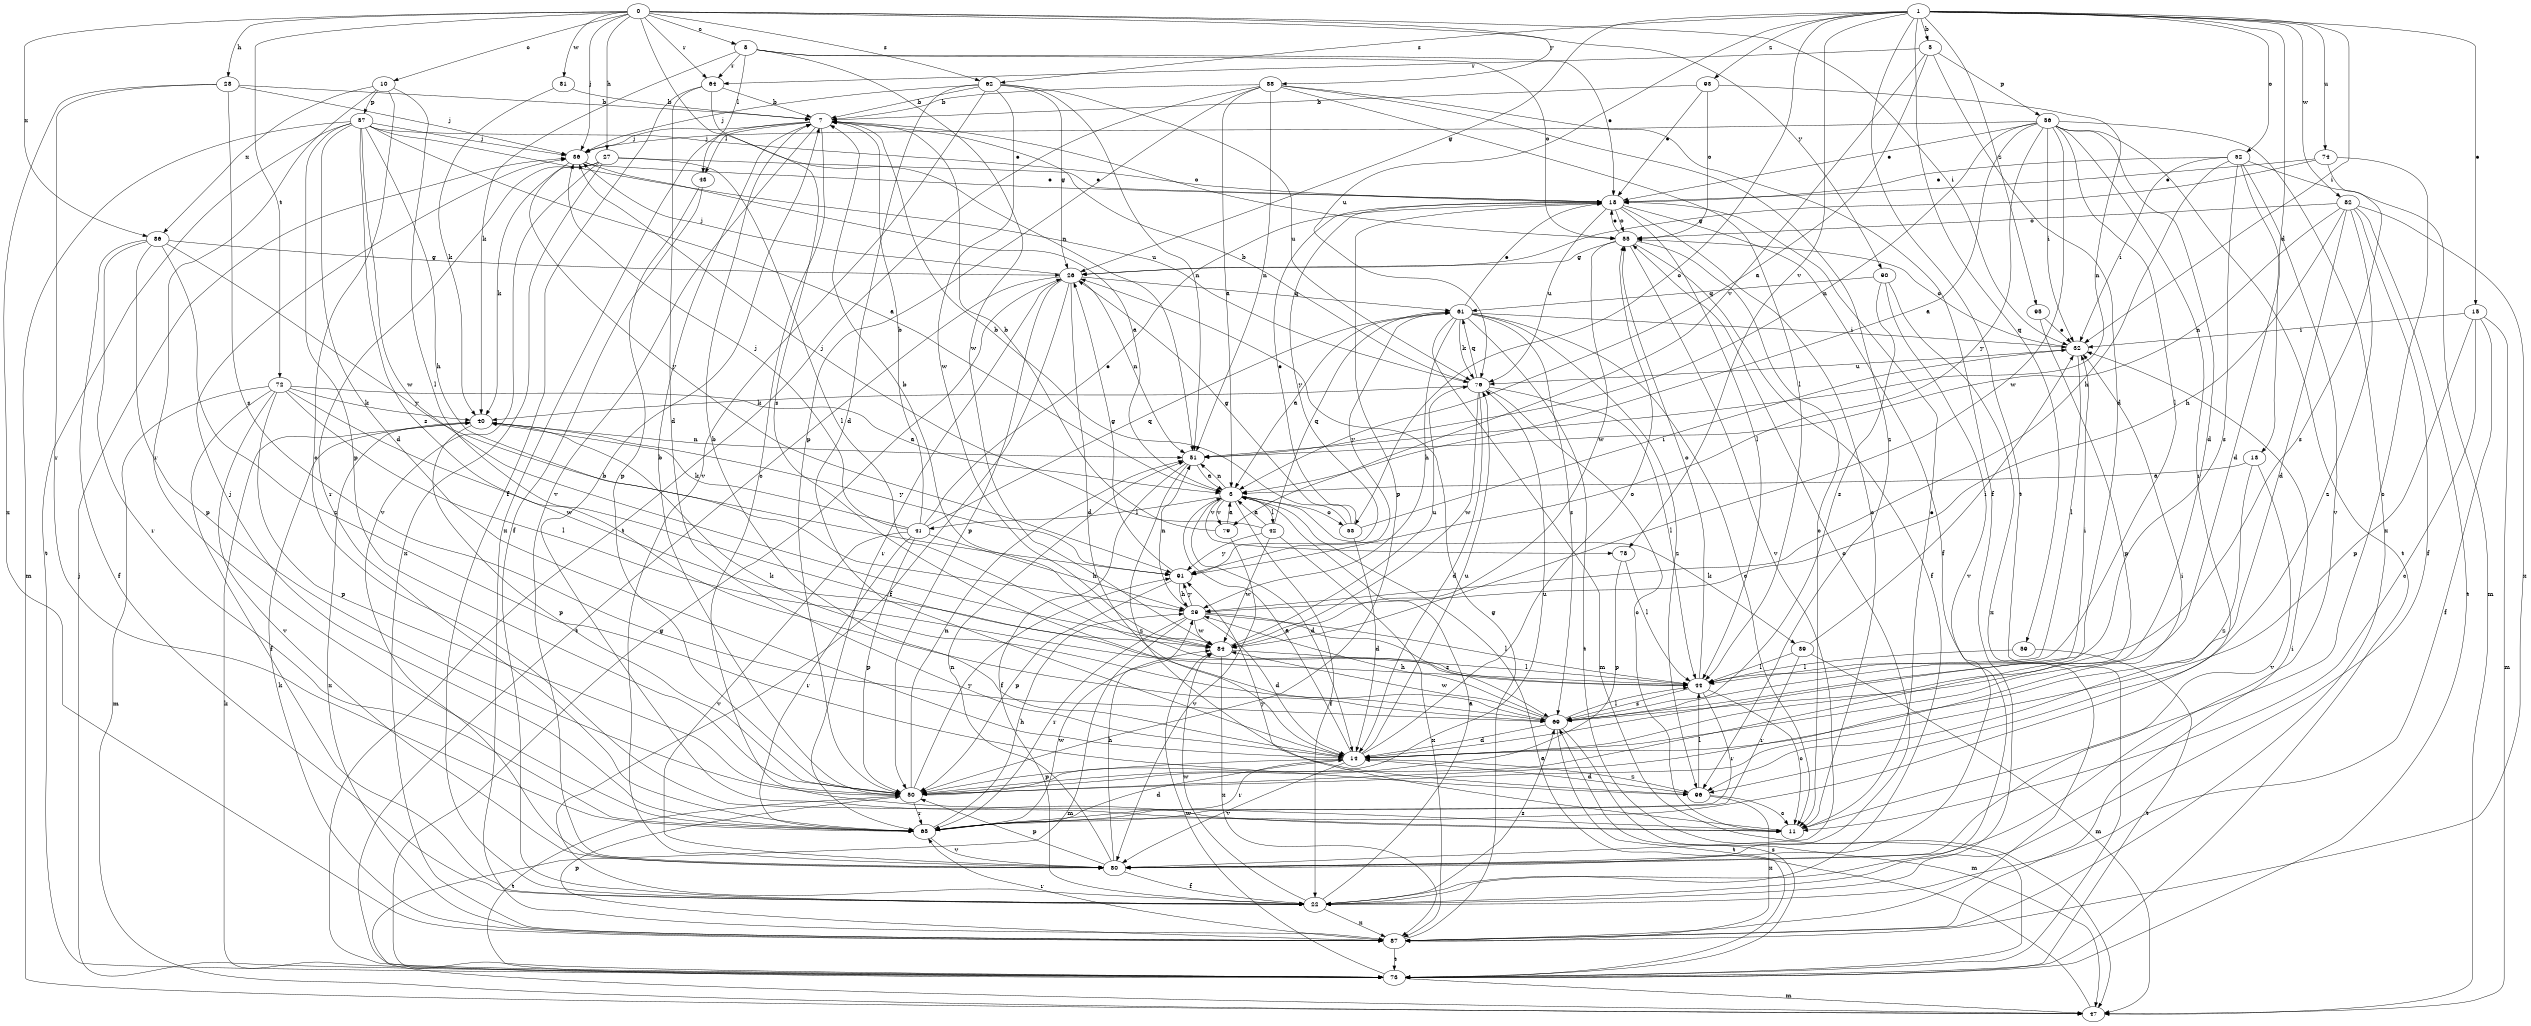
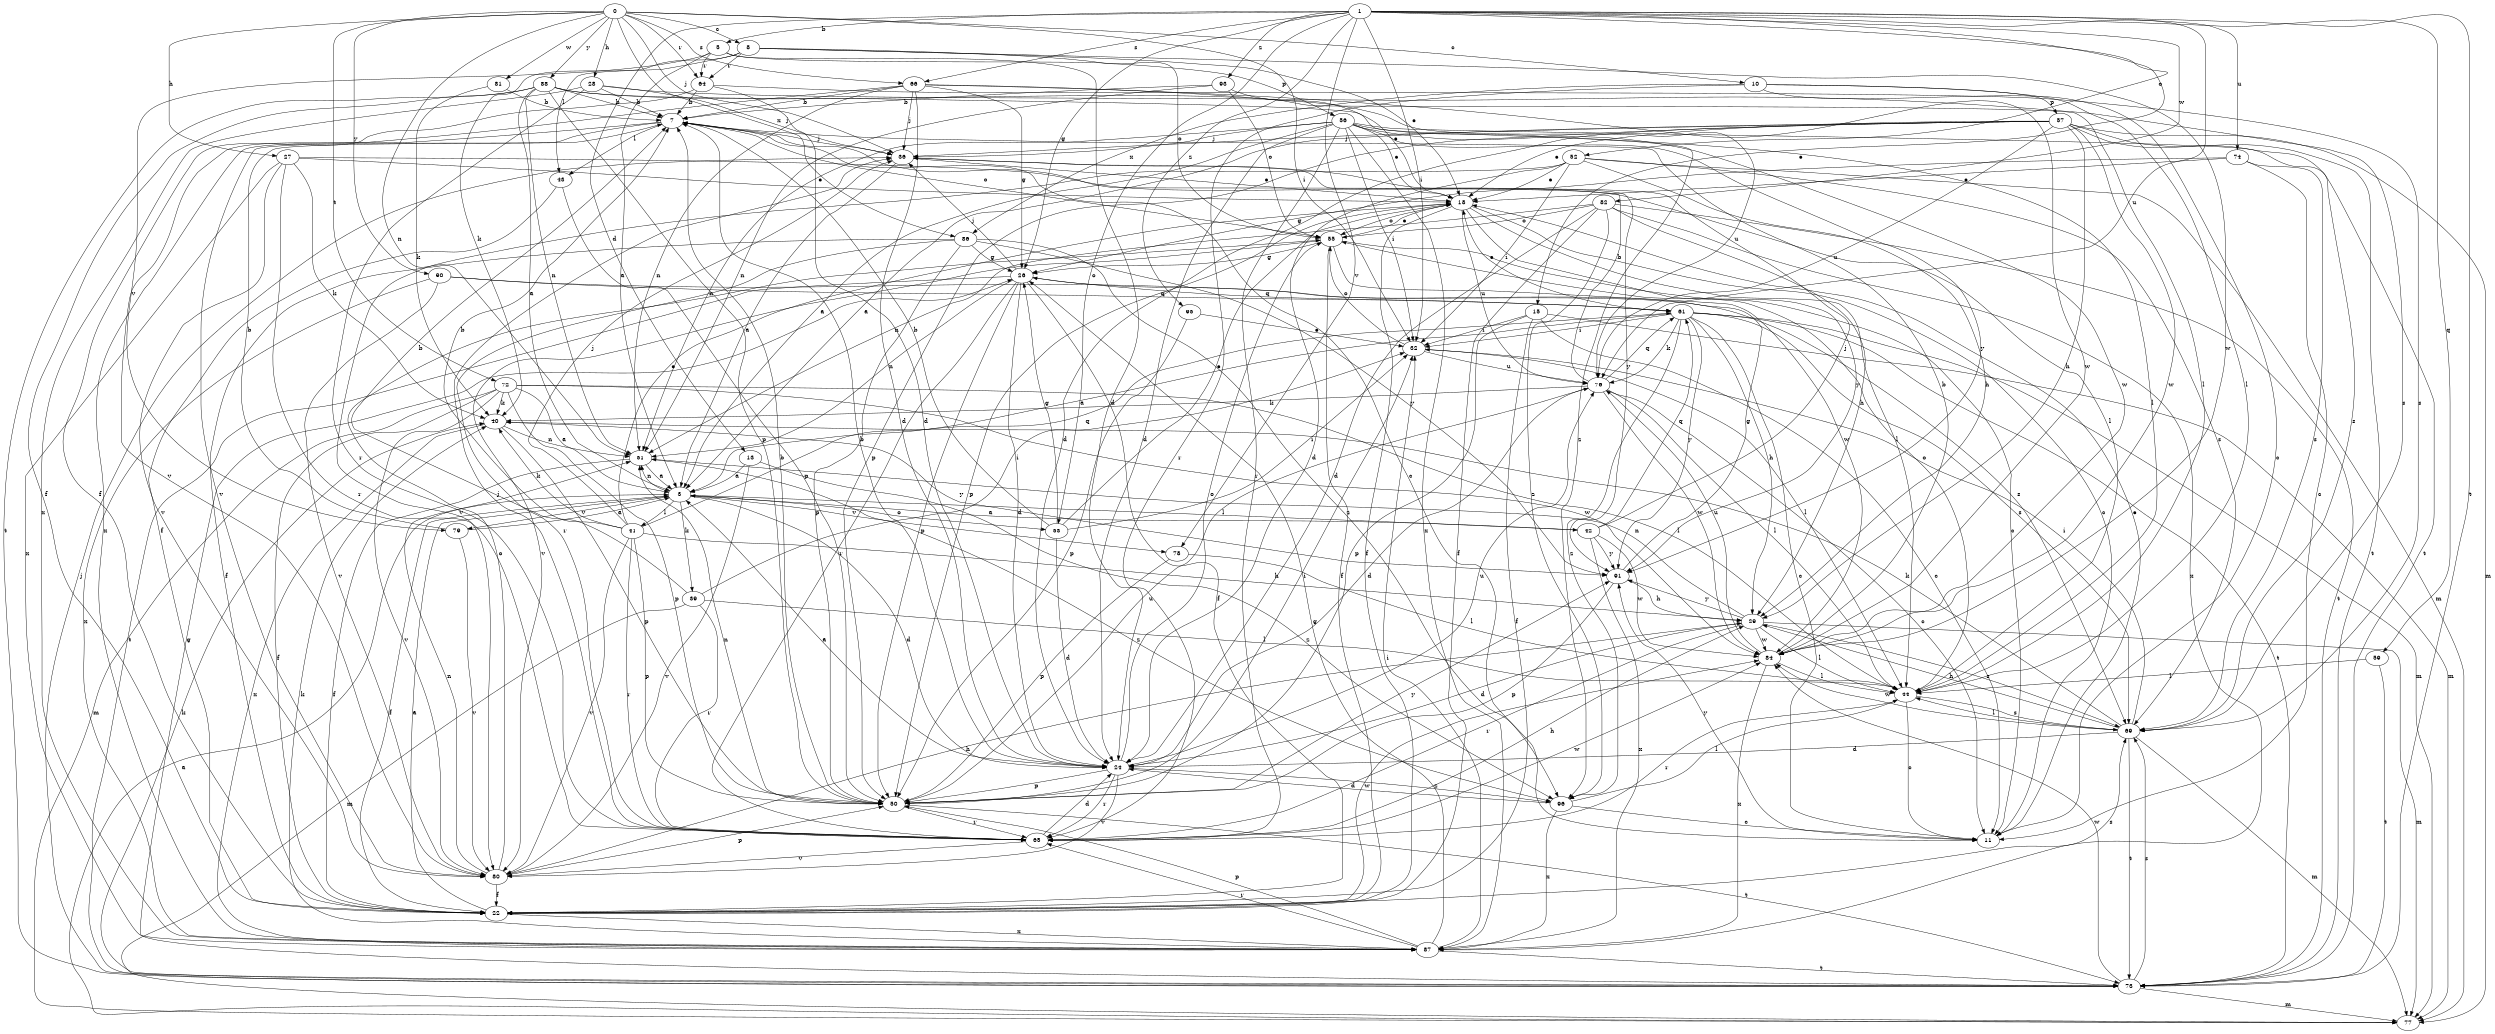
node "62": label "62" -> "66"
node "14": label "14" -> "24"
edge "11" -> "7": now "39" -> "7"
node "47": label "47" -> "77"
